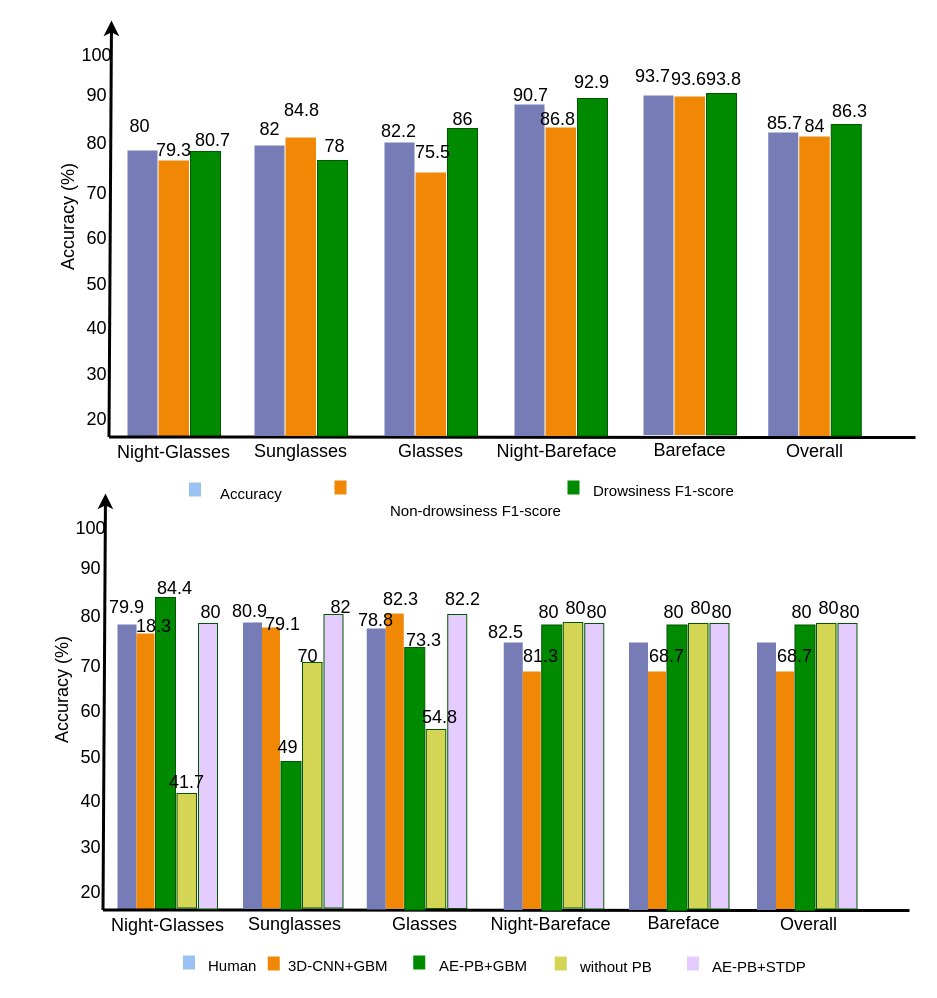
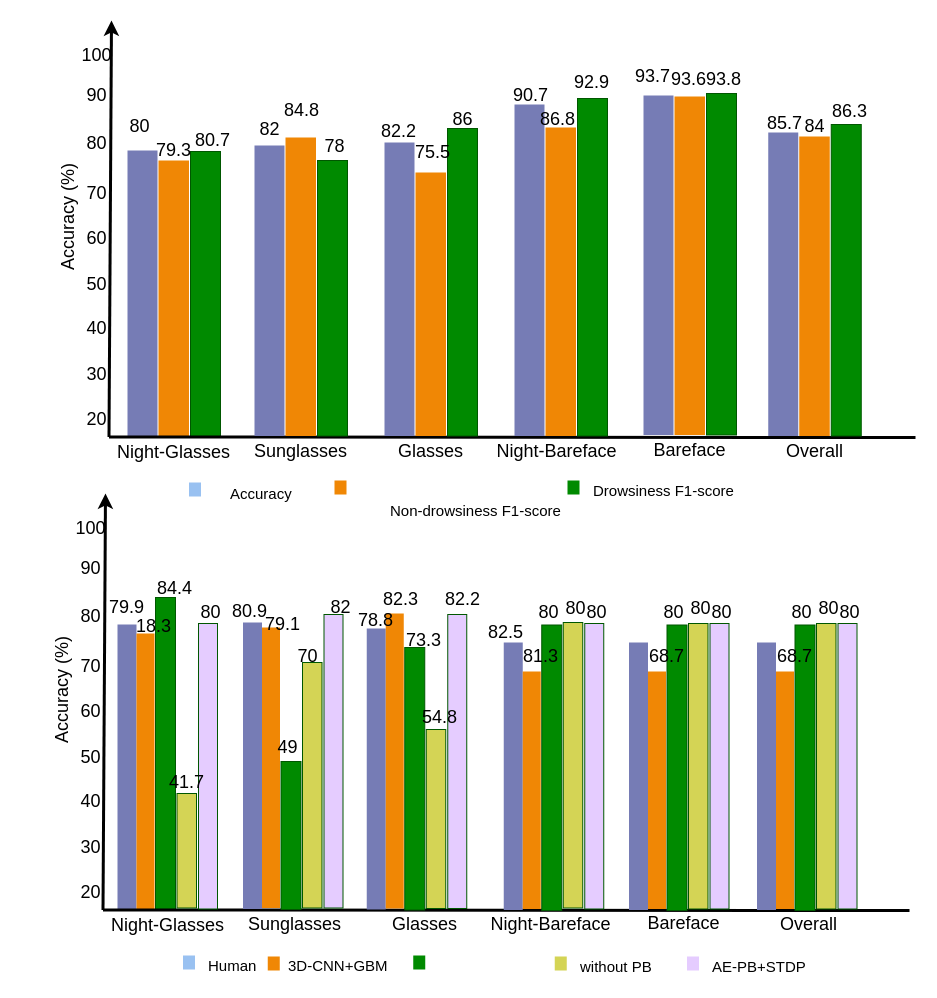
node "Accuracy": moved (259, 494) -> (269, 494)
node "AE-PB+GBM": removed
